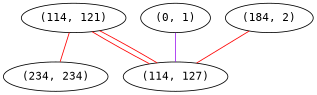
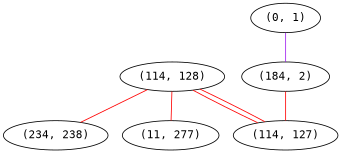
node "(114, 121)": label "(114, 121)" -> "(114, 128)"
edge "(0, 1)" -- "(114, 127)": now "(0, 1)" -- "(184, 2)"
node "(234, 234)": label "(234, 234)" -> "(234, 238)"
node "(11, 277)": added
